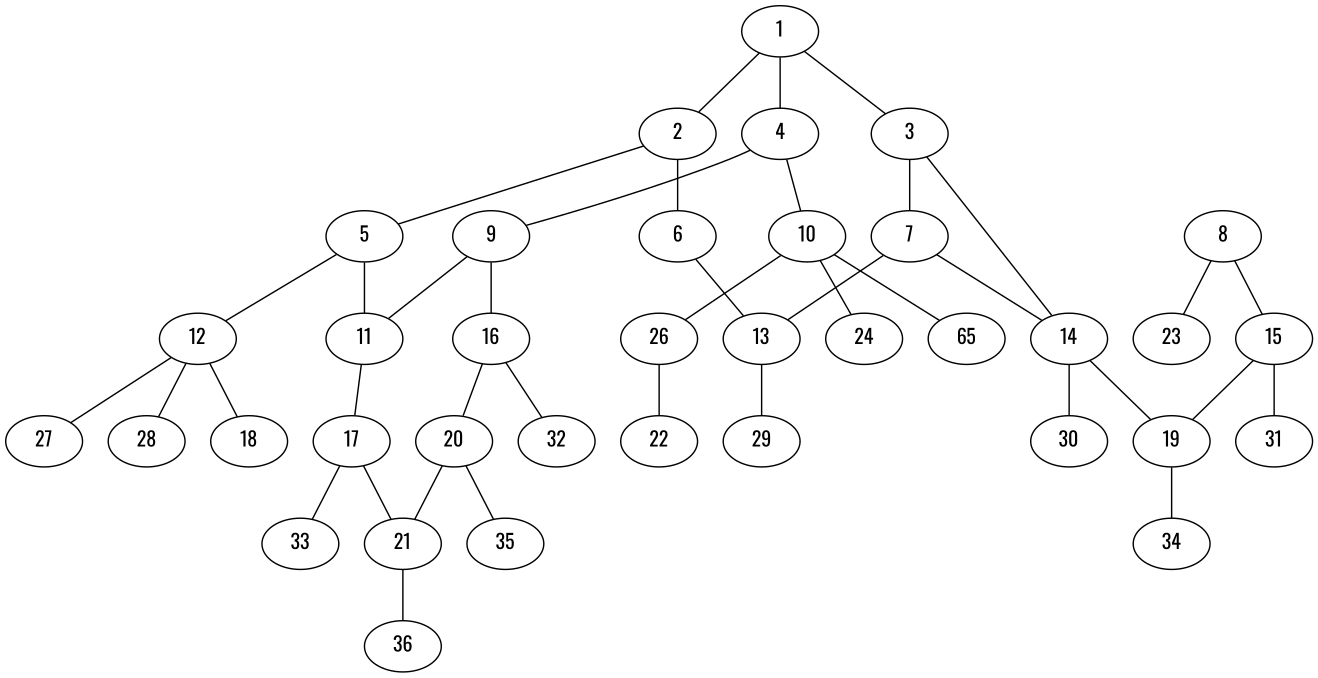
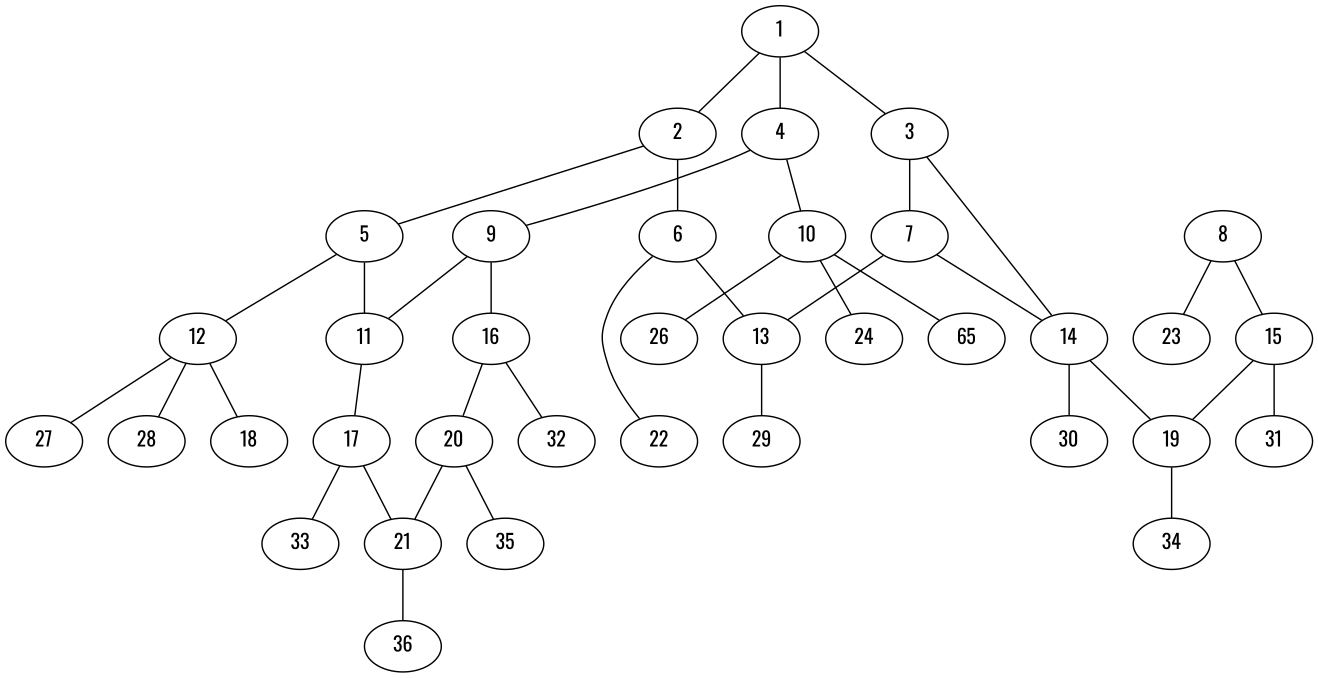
edge "26" -- "22": now "6" -- "22"
